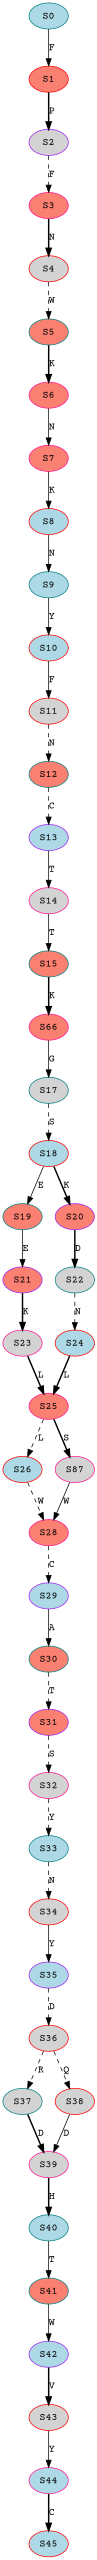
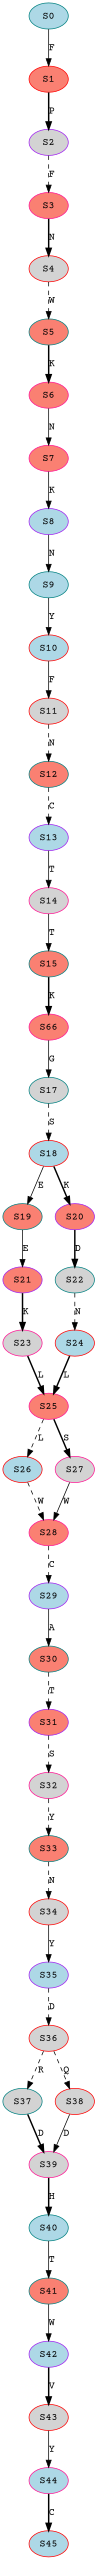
node "S8": color red -> purple
node "S87": label "S87" -> "S27"
node "S33": fillcolor lightblue -> salmon
